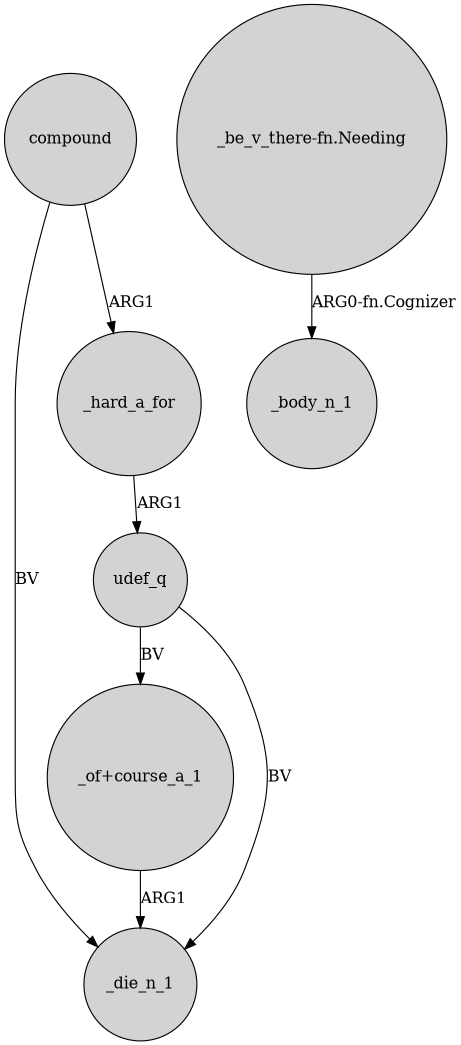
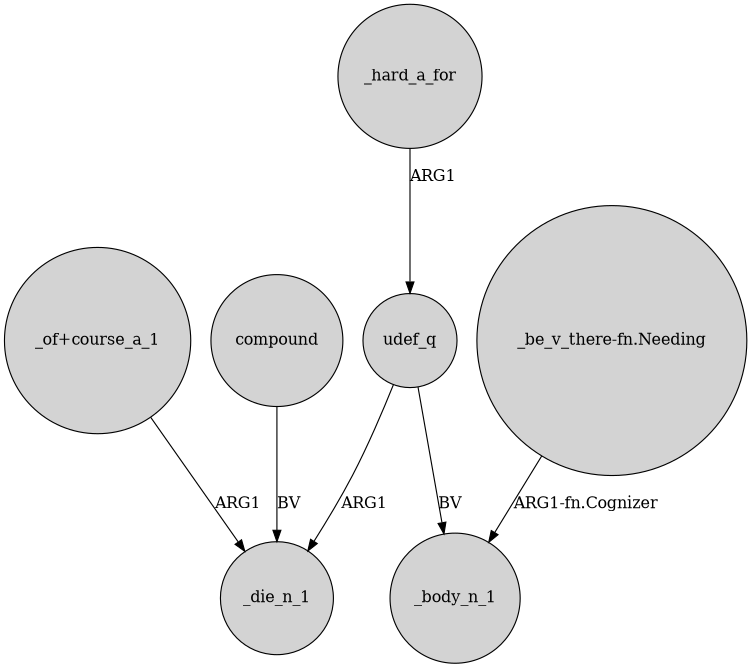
edge "compound" -> "_hard_a_for": removed, label "ARG1"
edge "_be_v_there-fn.Needing" -> "_body_n_1": label "ARG0-fn.Cognizer" -> "ARG1-fn.Cognizer"
edge "udef_q" -> "_of+course_a_1": now "udef_q" -> "_body_n_1"
edge "udef_q" -> "_die_n_1": label "BV" -> "ARG1"
